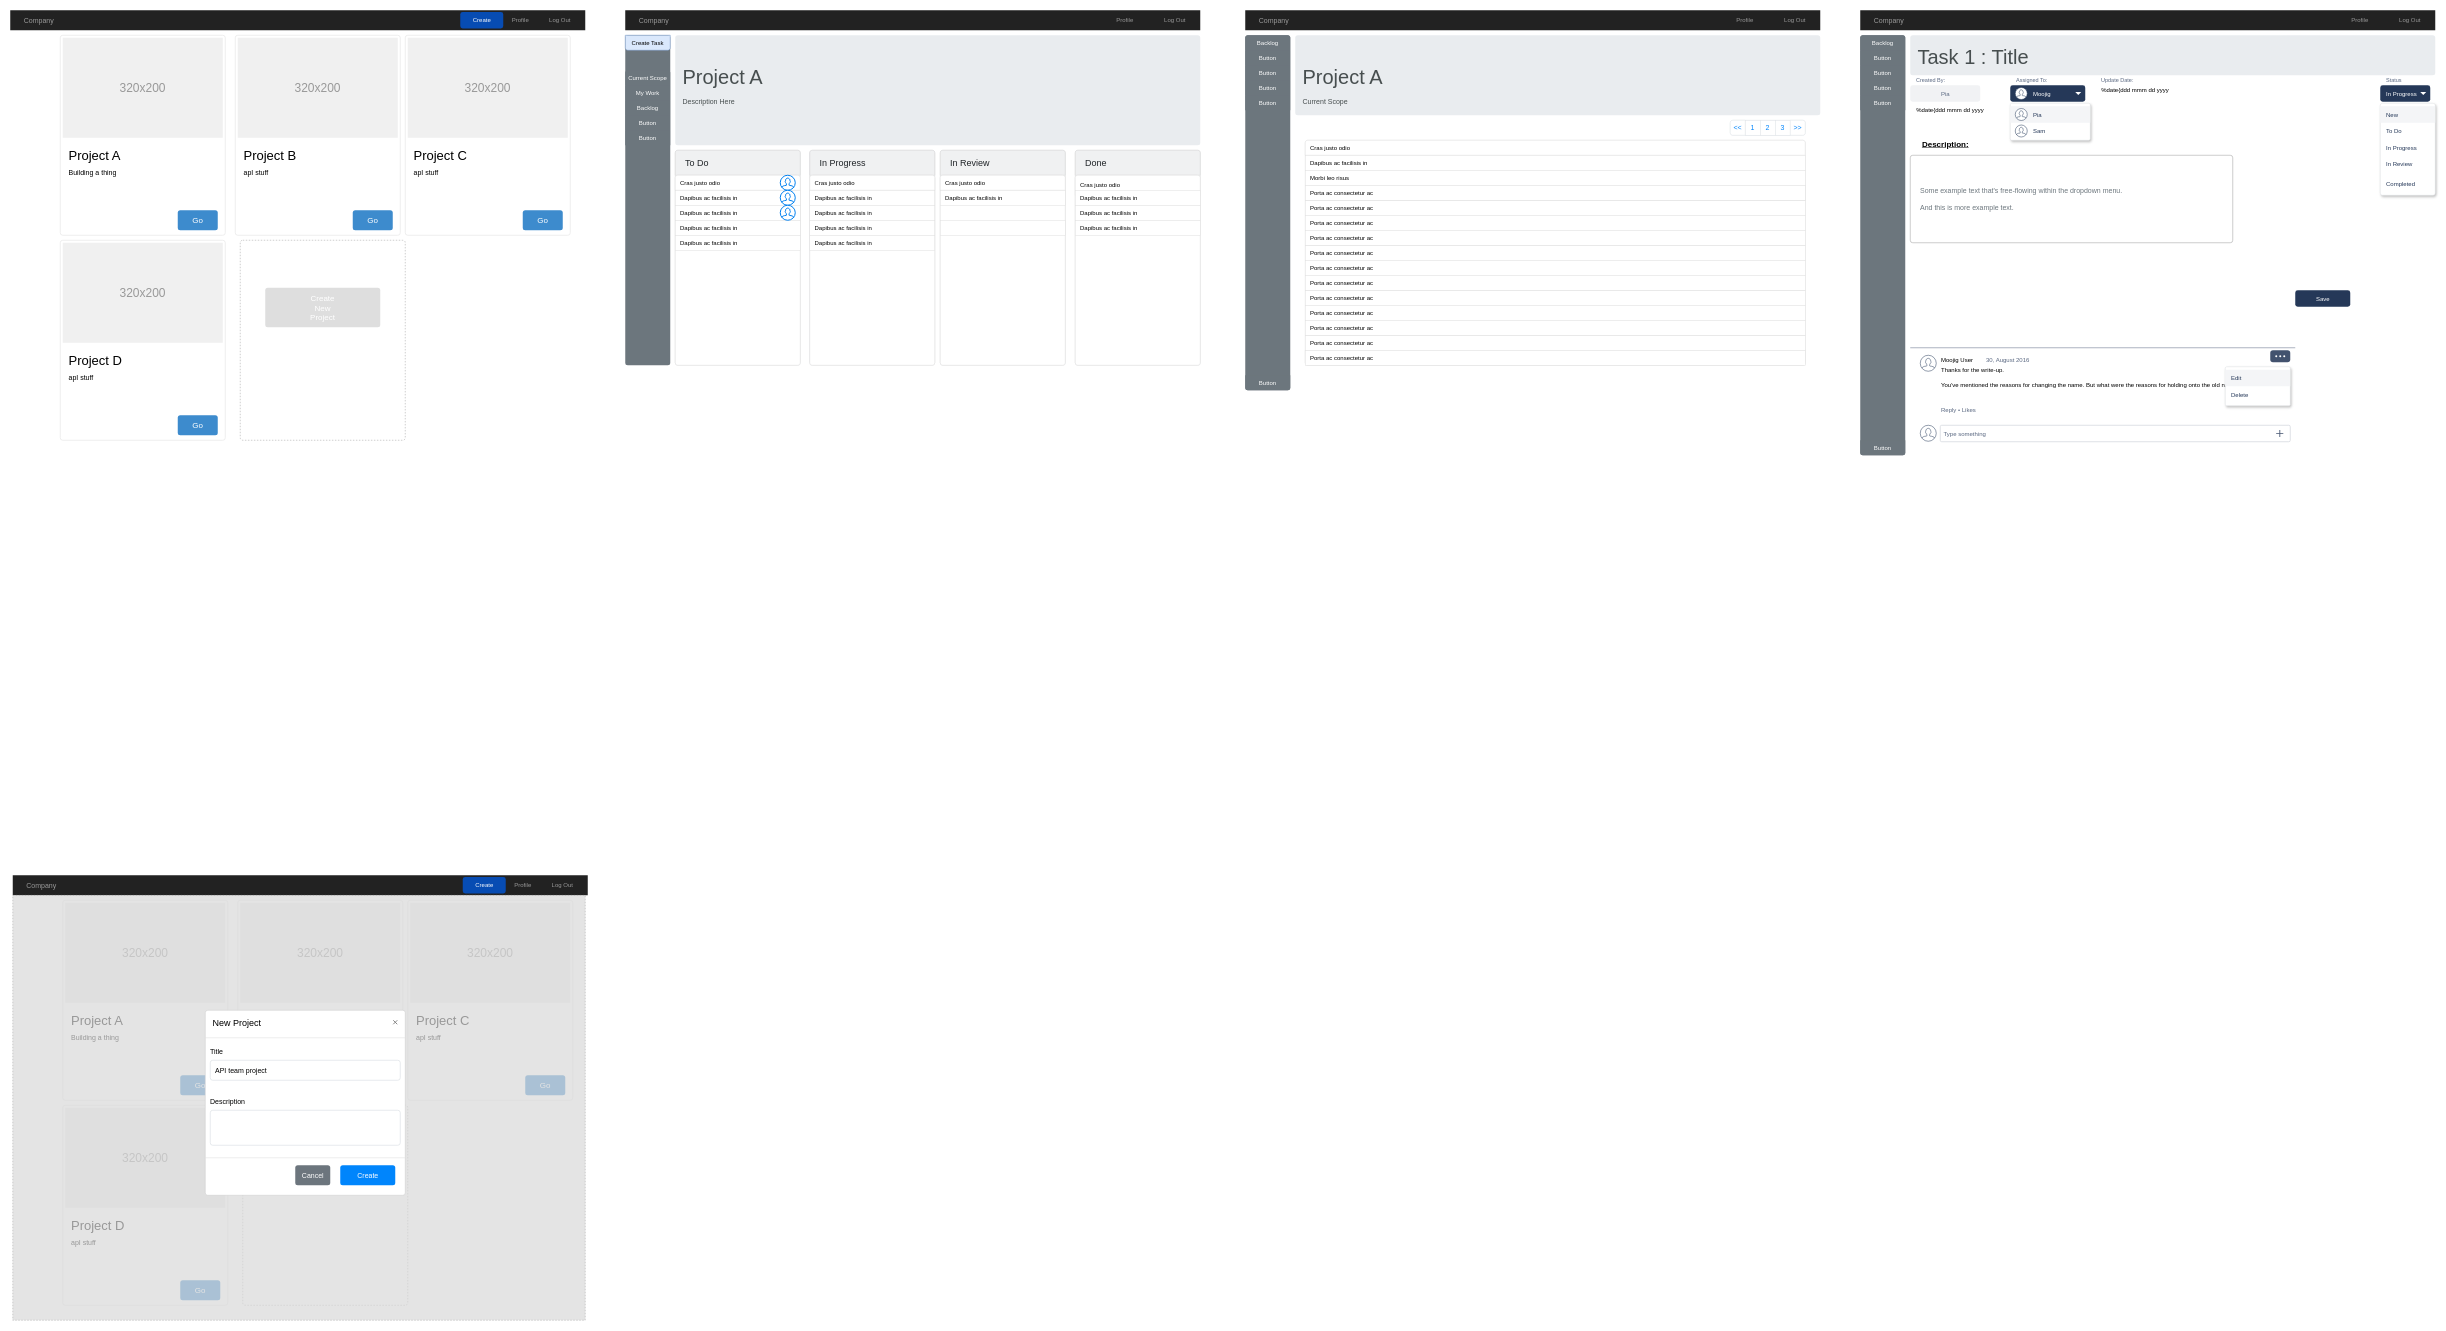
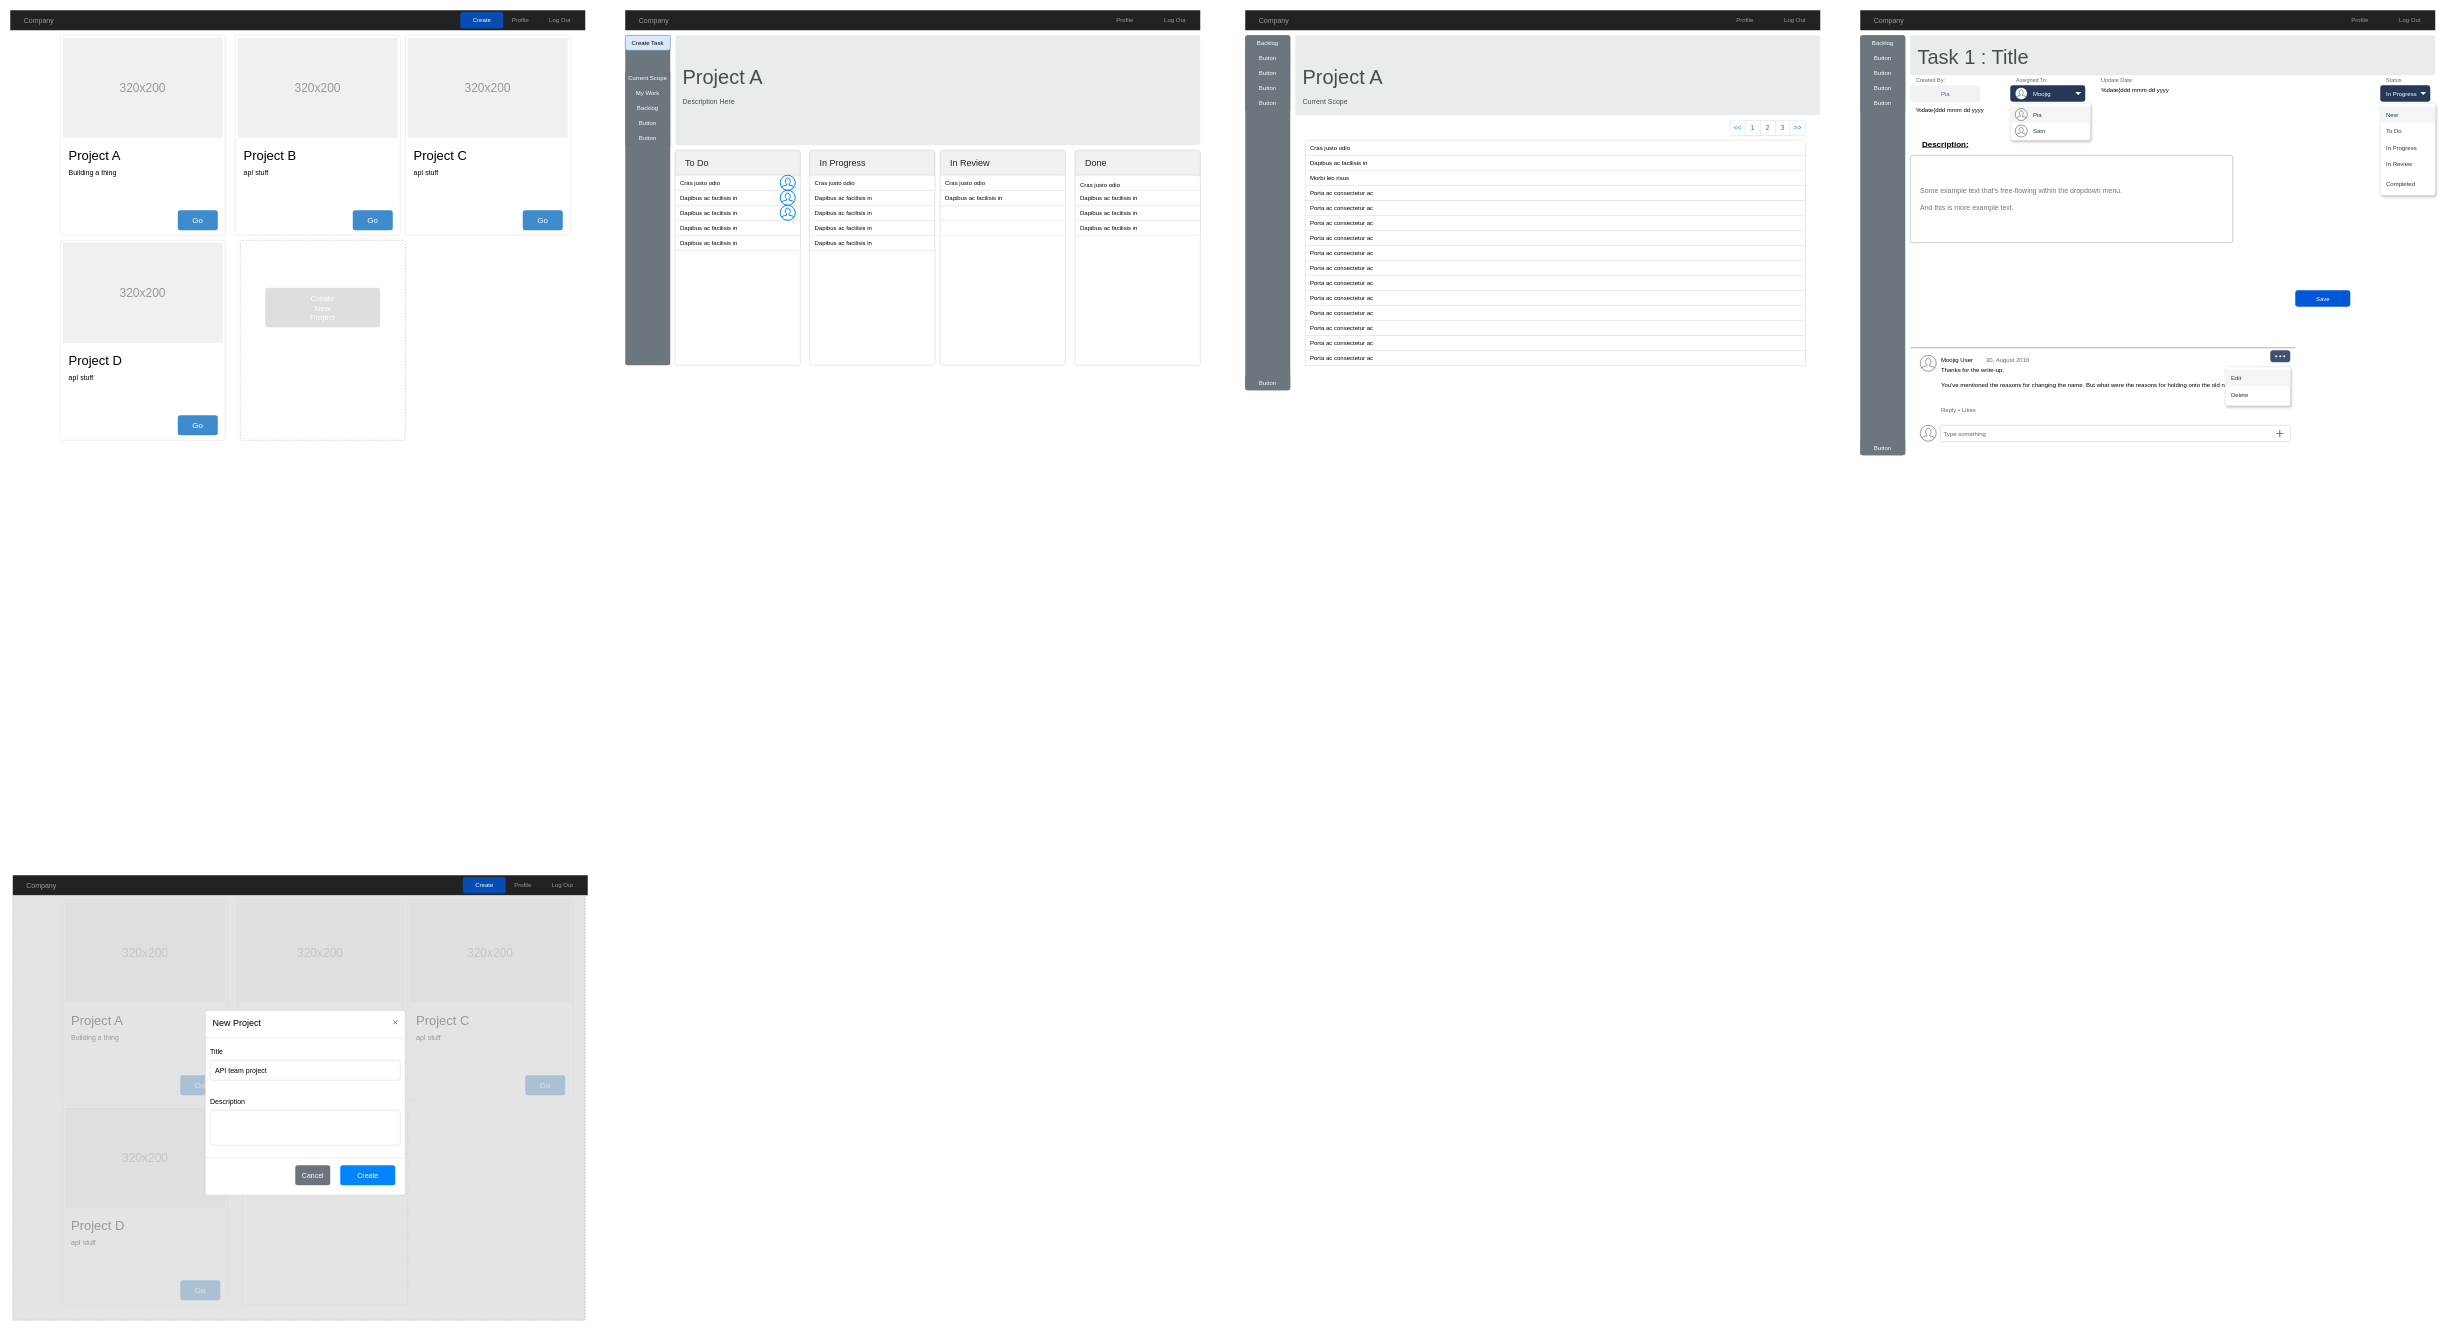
node "Save": fillcolor #253858 -> #0057d8
